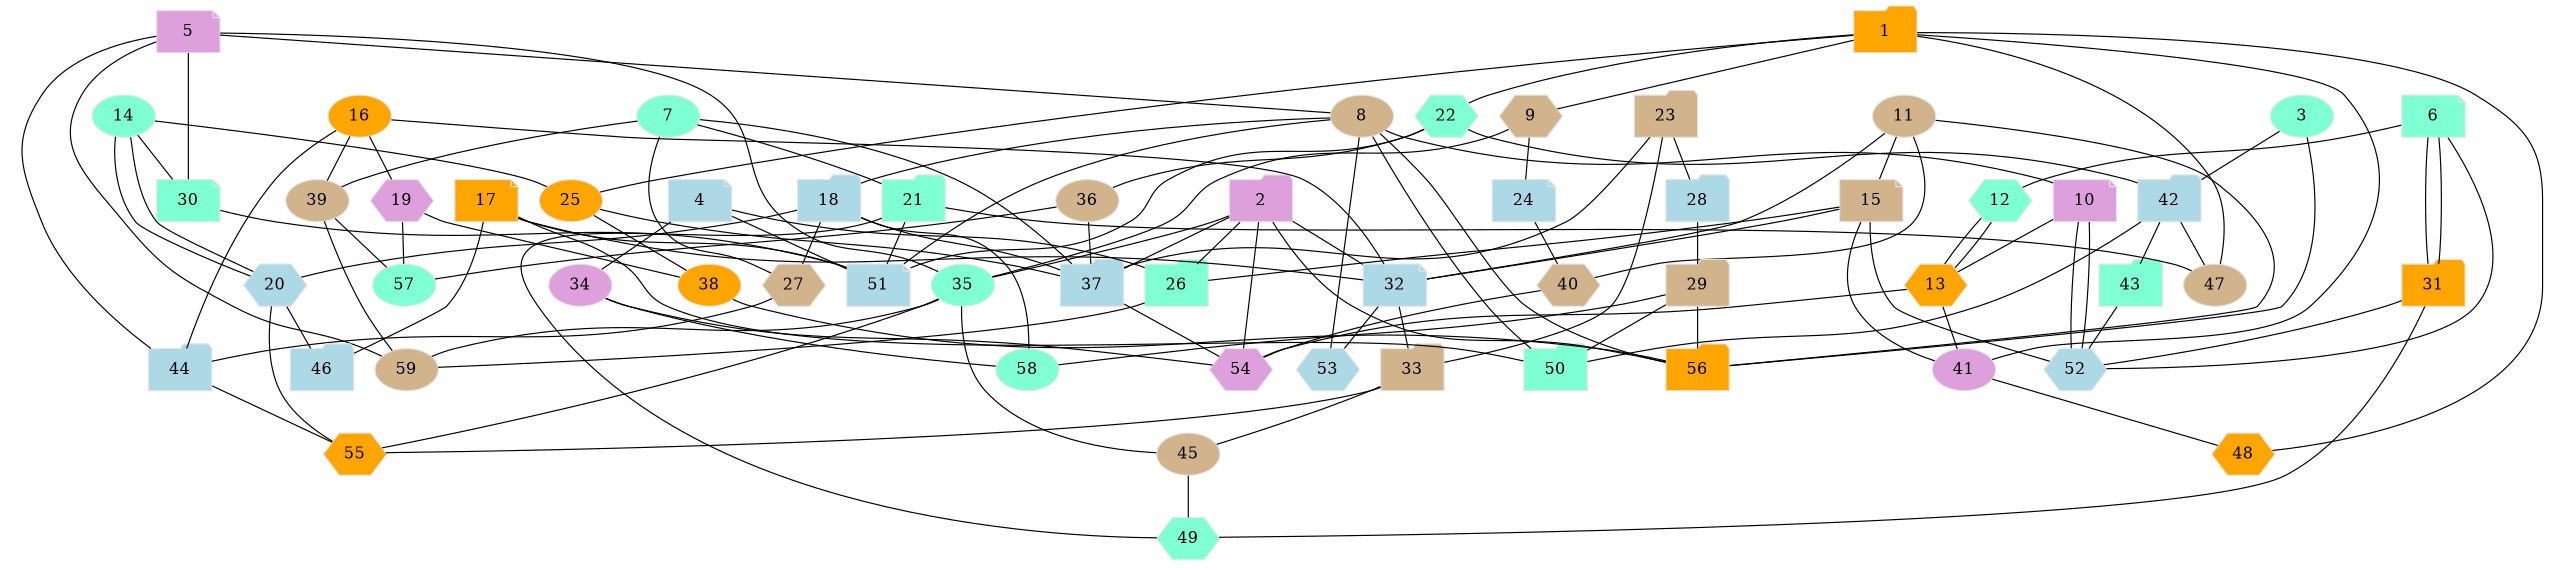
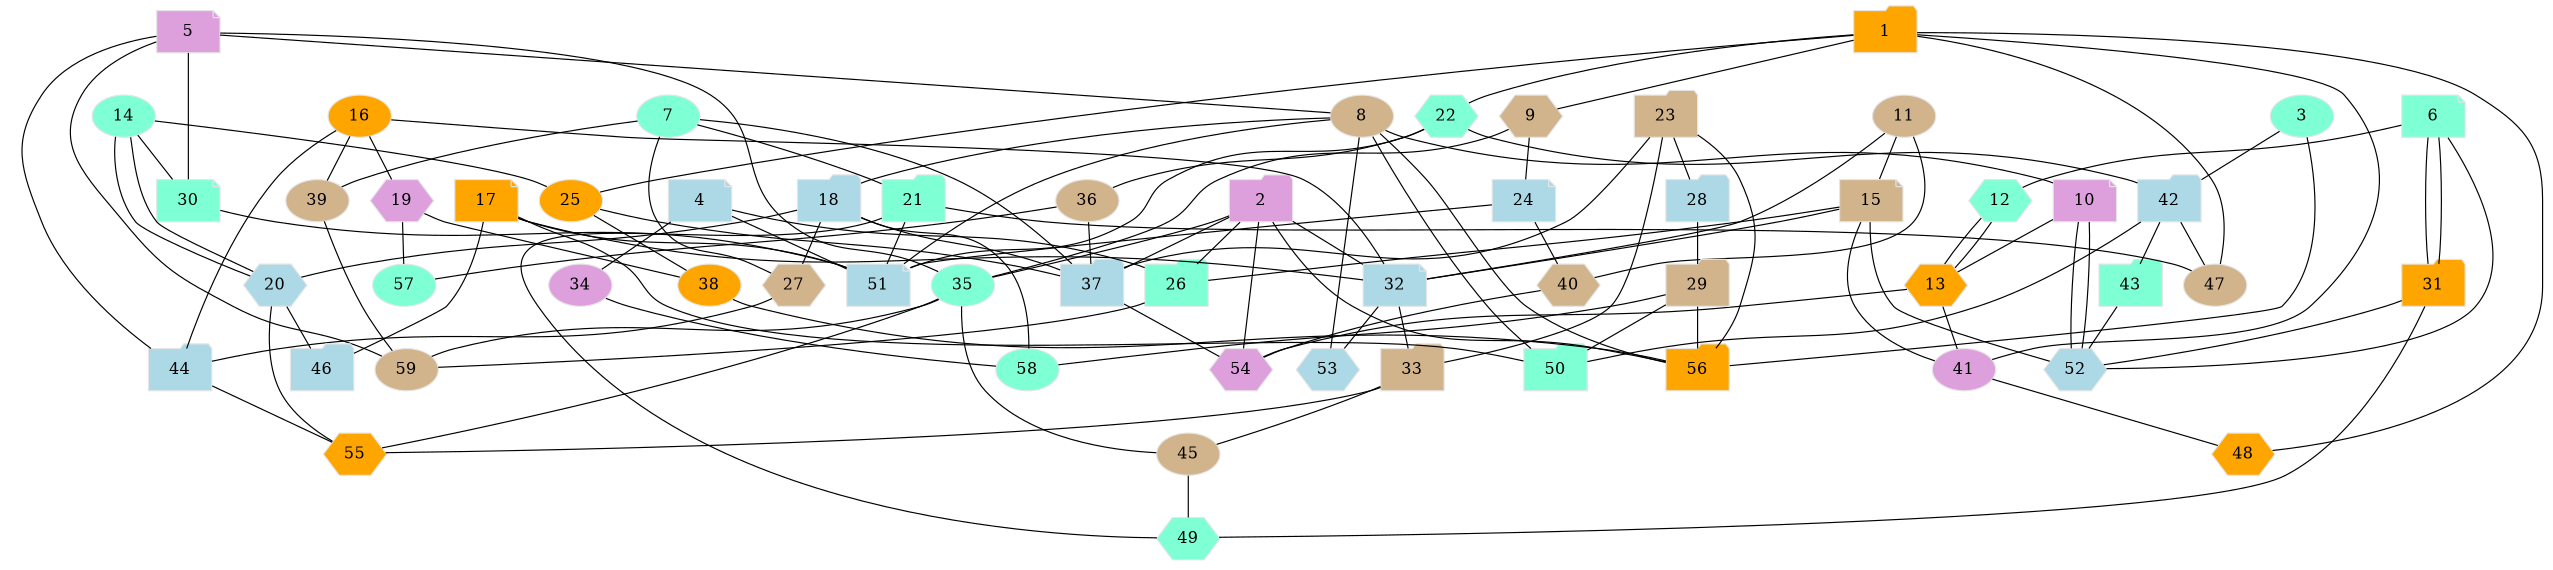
edge "24" -- "51": added
edge "39" -- "57": removed
edge "11" -- "56": now "23" -- "56"
edge "34" -- "54": removed
